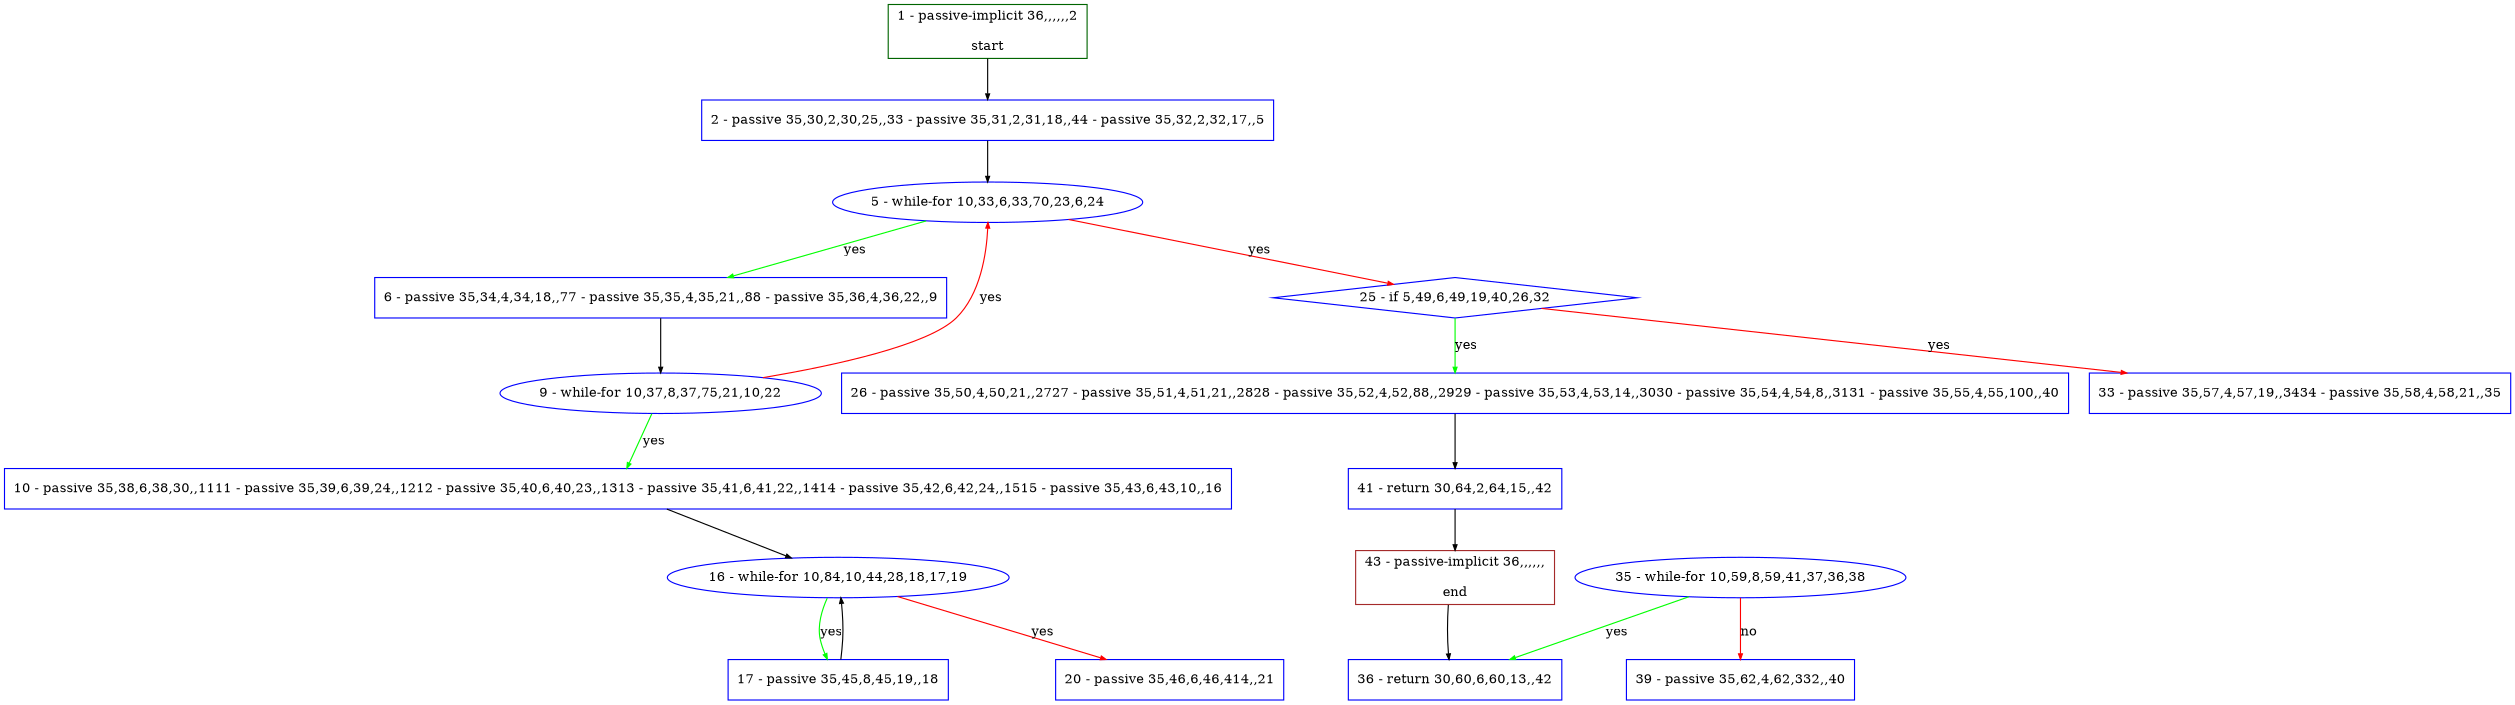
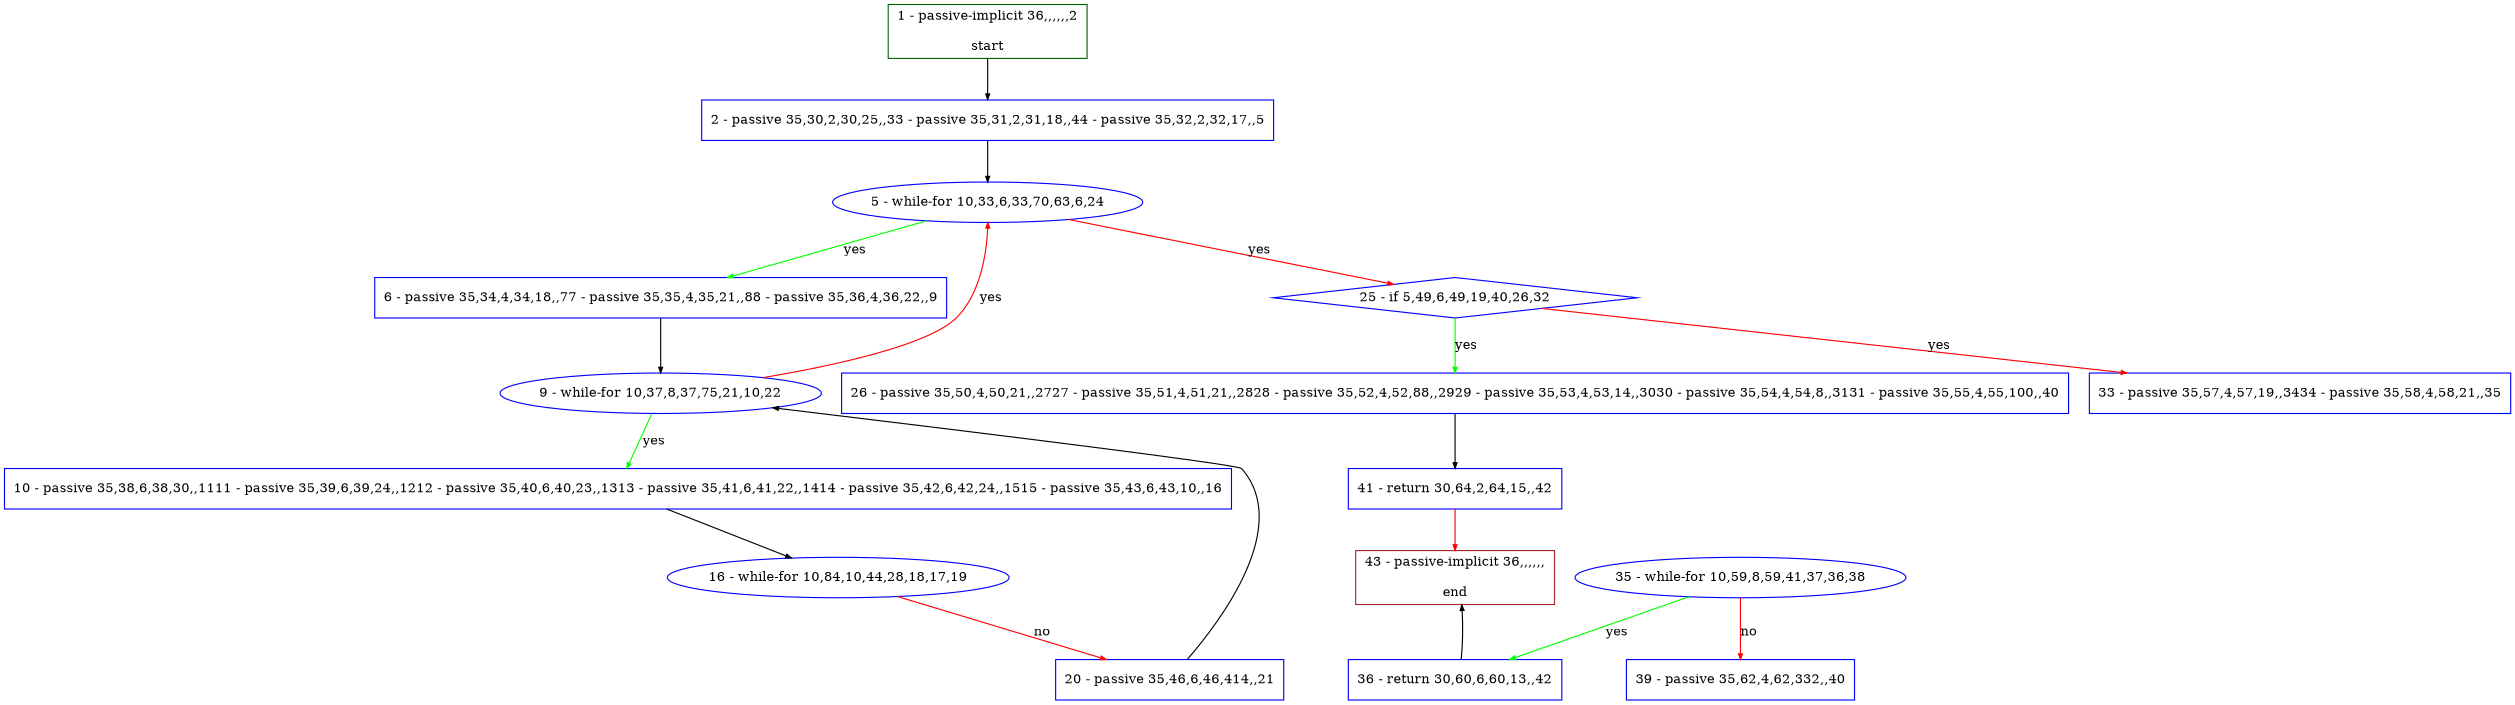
node "5 - while-for 10,33,6,33,70,23,6,24": label "5 - while-for 10,33,6,33,70,23,6,24" -> "5 - while-for 10,33,6,33,70,63,6,24"
edge "20 - passive 35,46,6,46,414,,21" -> "9 - while-for 10,37,8,37,75,21,10,22": added
edge "41 - return 30,64,2,64,15,,42" -> "43 - passive-implicit 36,,,,,, end": color #000000 -> #ff0000
edge "43 - passive-implicit 36,,,,,, end" -> "36 - return 30,60,6,60,13,,42": reversed
edge "16 - while-for 10,84,10,44,28,18,17,19" -> "20 - passive 35,46,6,46,414,,21": label "yes" -> "no"
node "17 - passive 35,45,8,45,19,,18": removed
